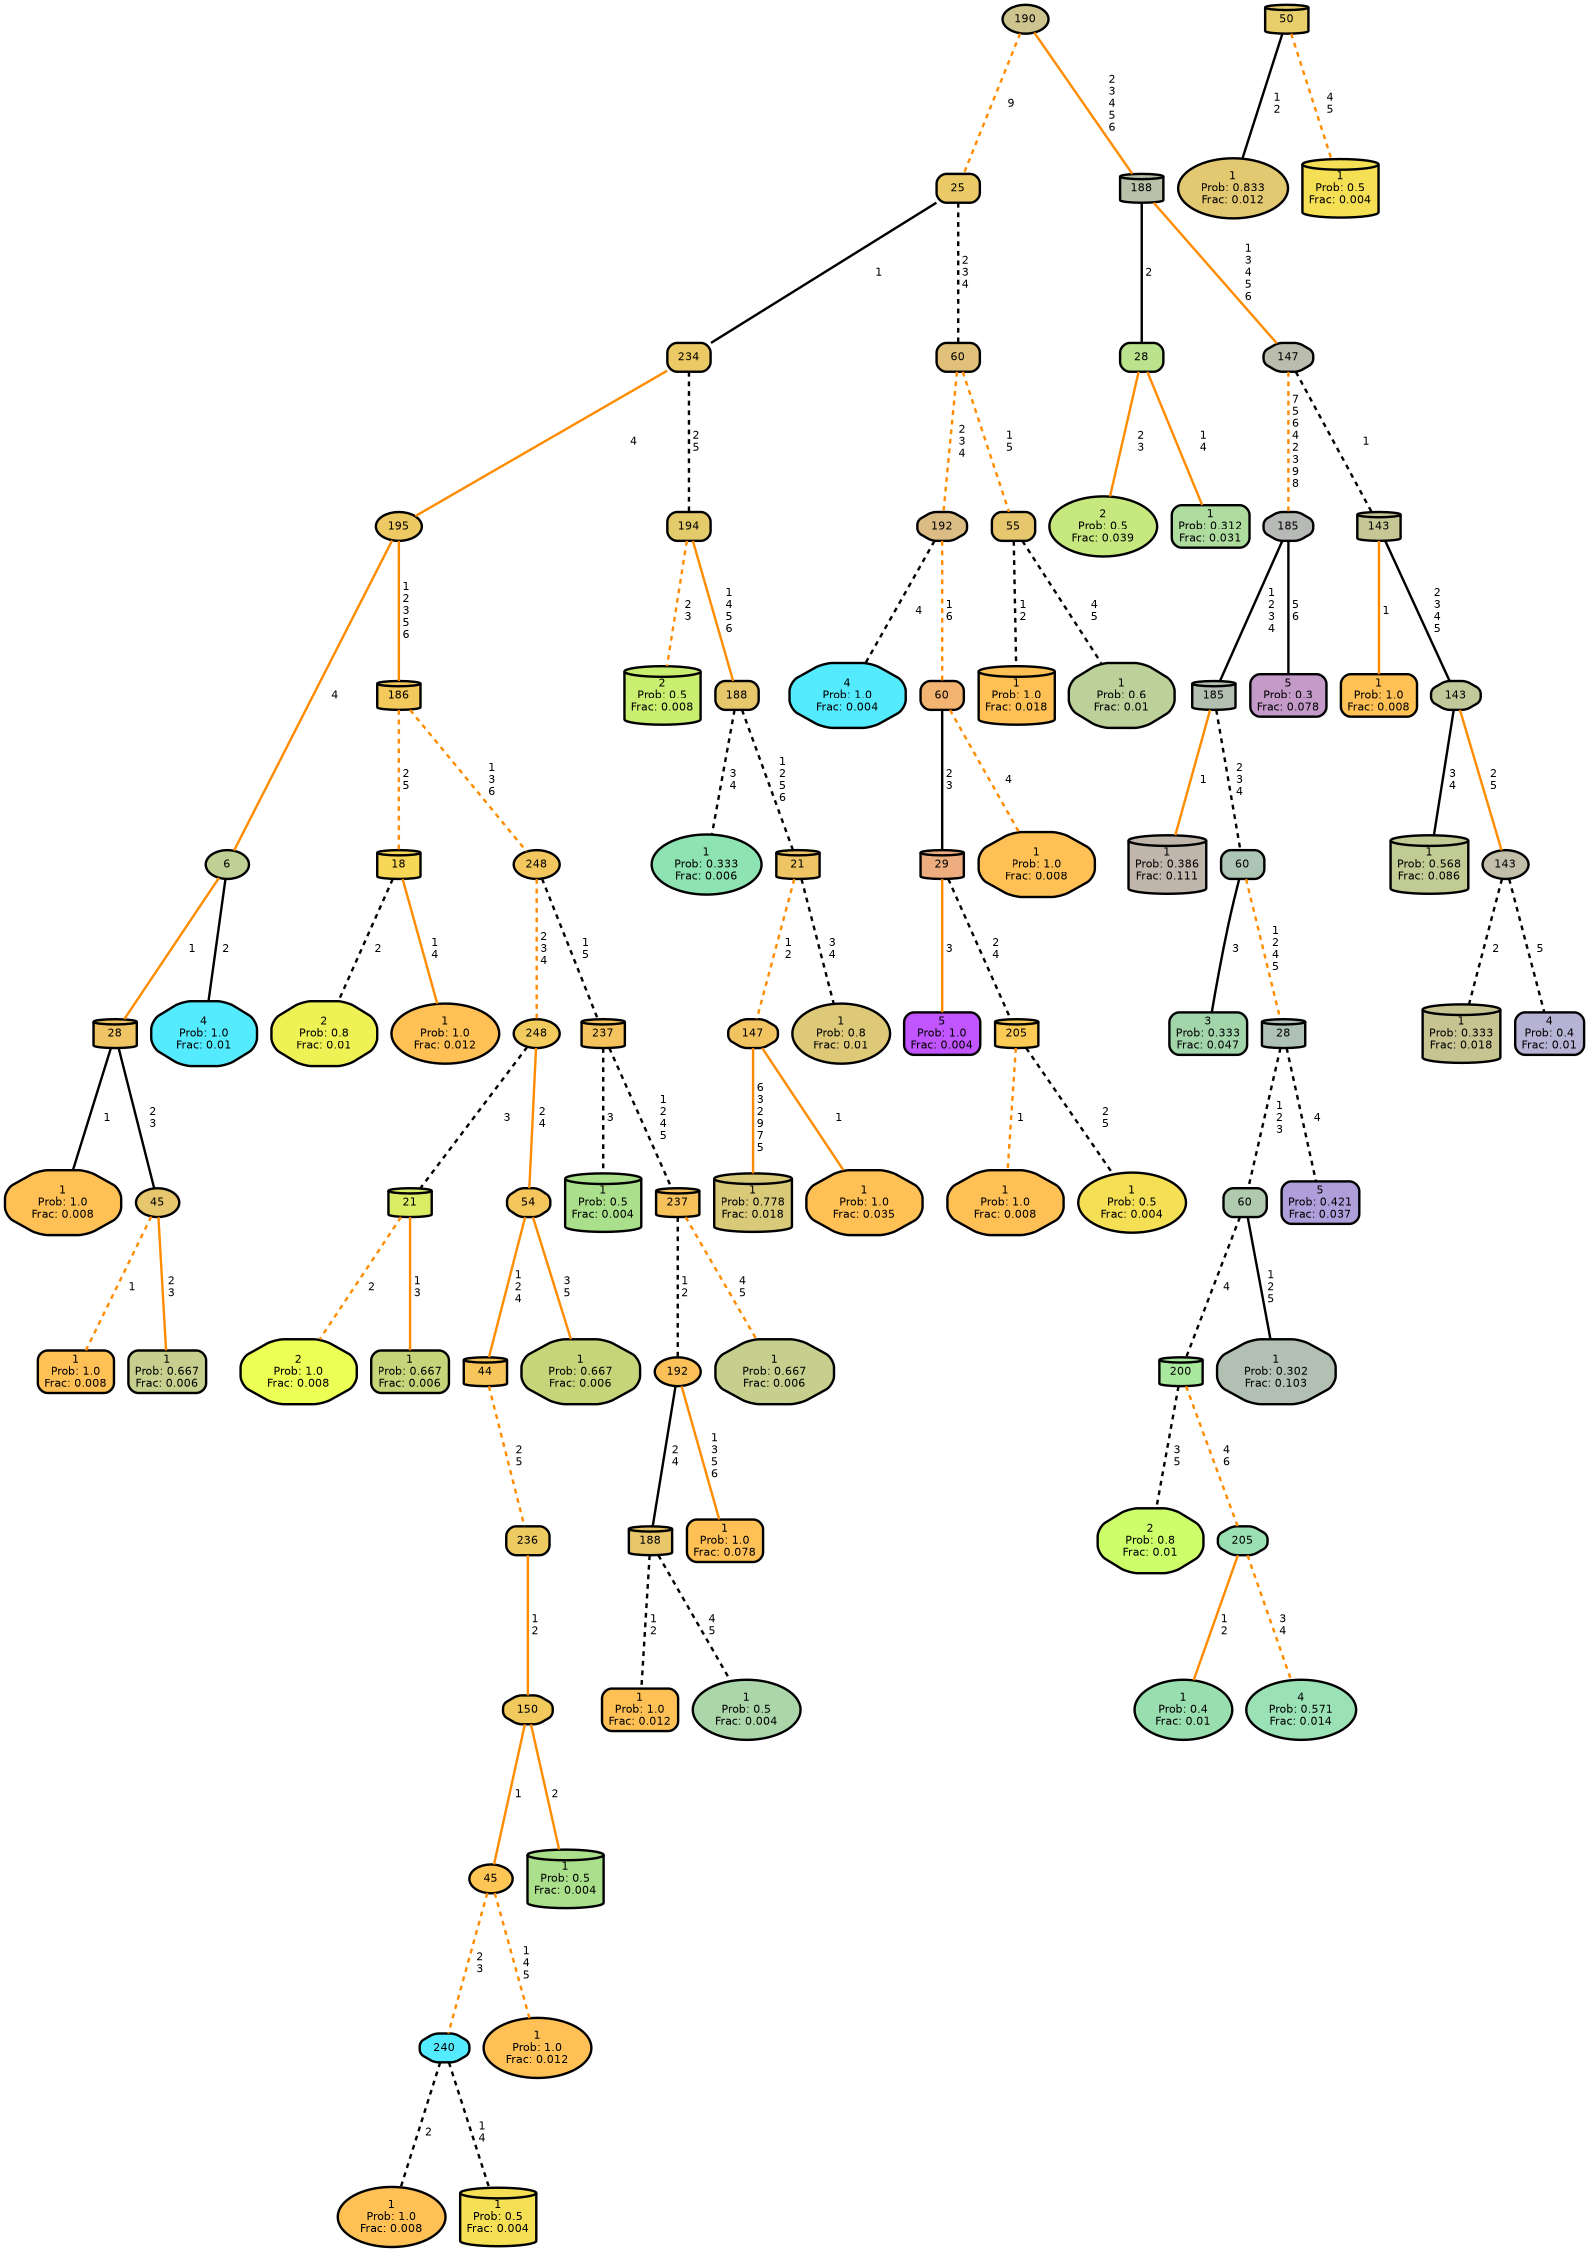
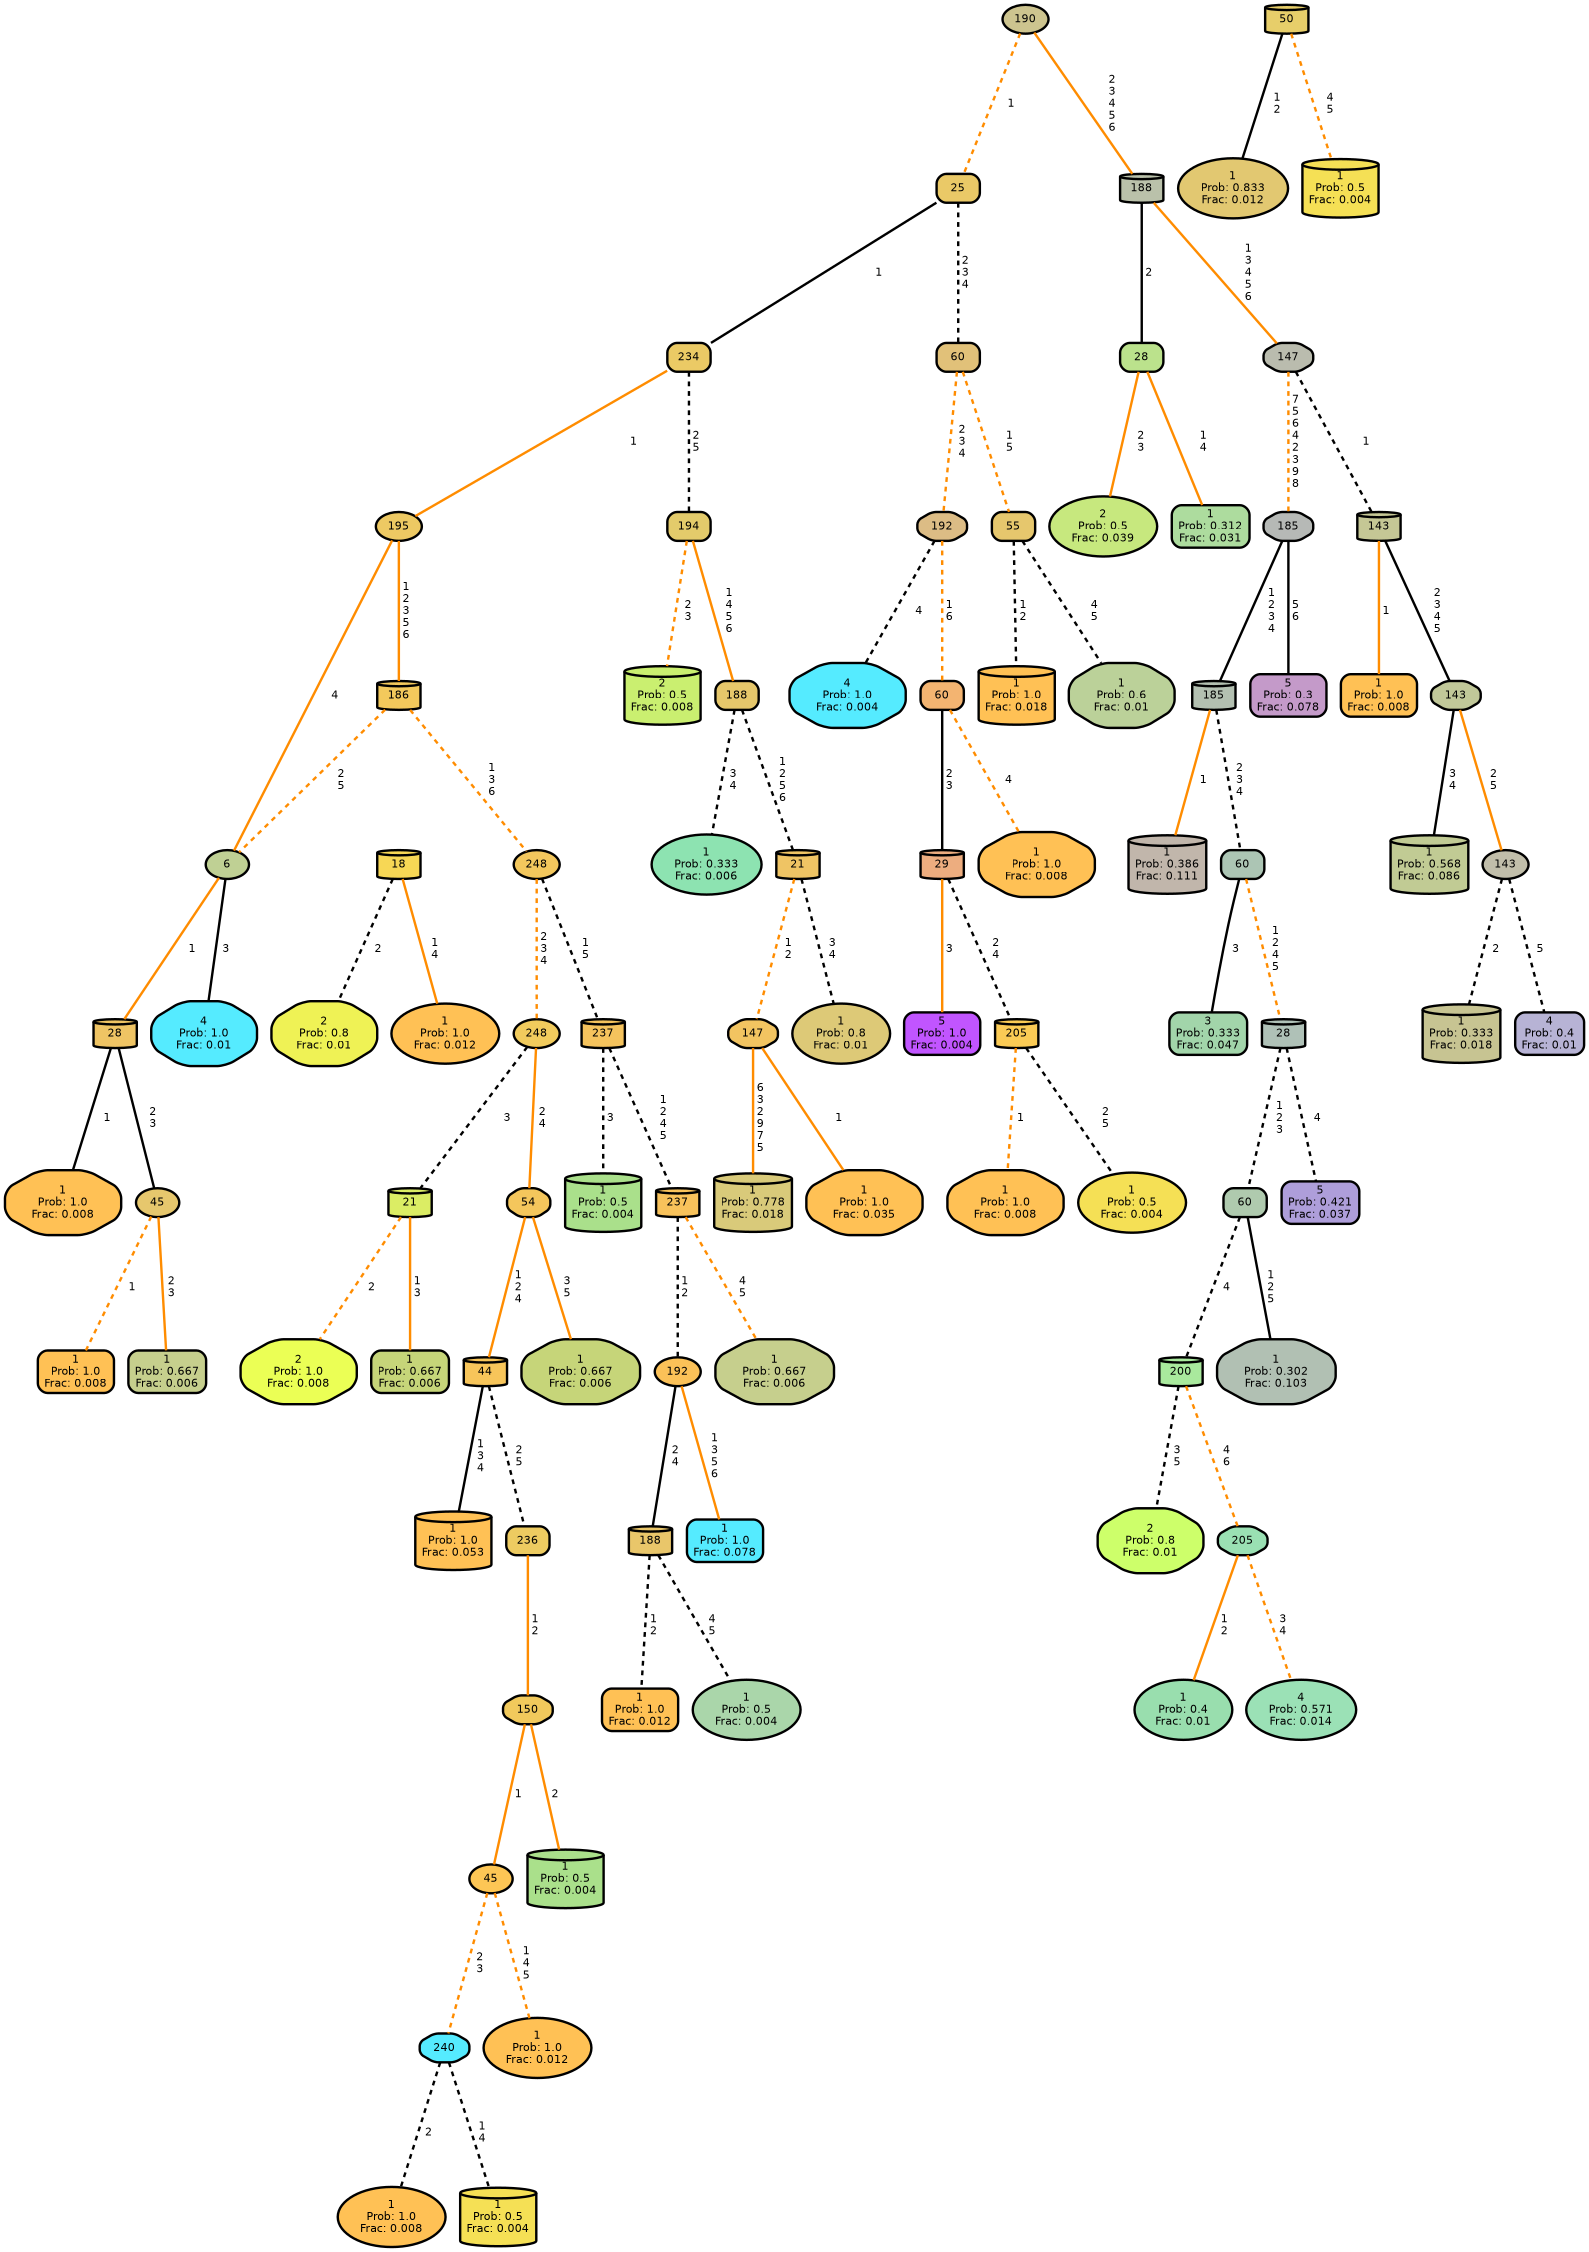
edge "190" -- "25": label " 9" -> " 1"
edge "234" -- "195": label " 4" -> " 1"
edge "186" -- "18": now "186" -- "6"
edge "6" -- "4 Prob: 1.0 Frac: 0.01": label " 2" -> " 3"
edge "44" -- "236": color darkorange -> black
node "1 Prob: 1.0 Frac: 0.053": added
node "1 Prob: 1.0 Frac: 0.078": fillcolor #ffc155 -> #55ebff
